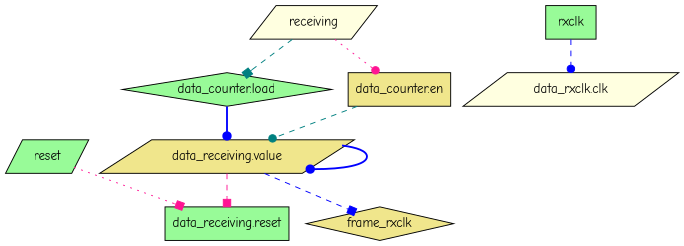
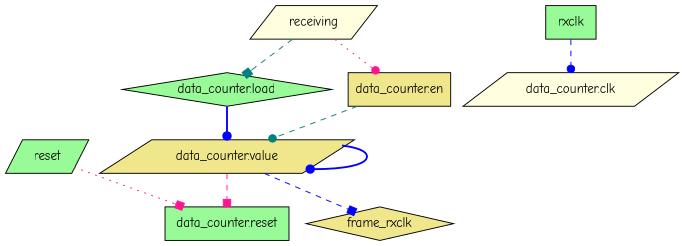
node "data_rxclk.clk": label "data_rxclk.clk" -> "data_counter.clk"
node "data_receiving.value": label "data_receiving.value" -> "data_counter.value"
node "data_receiving.reset": label "data_receiving.reset" -> "data_counter.reset"
